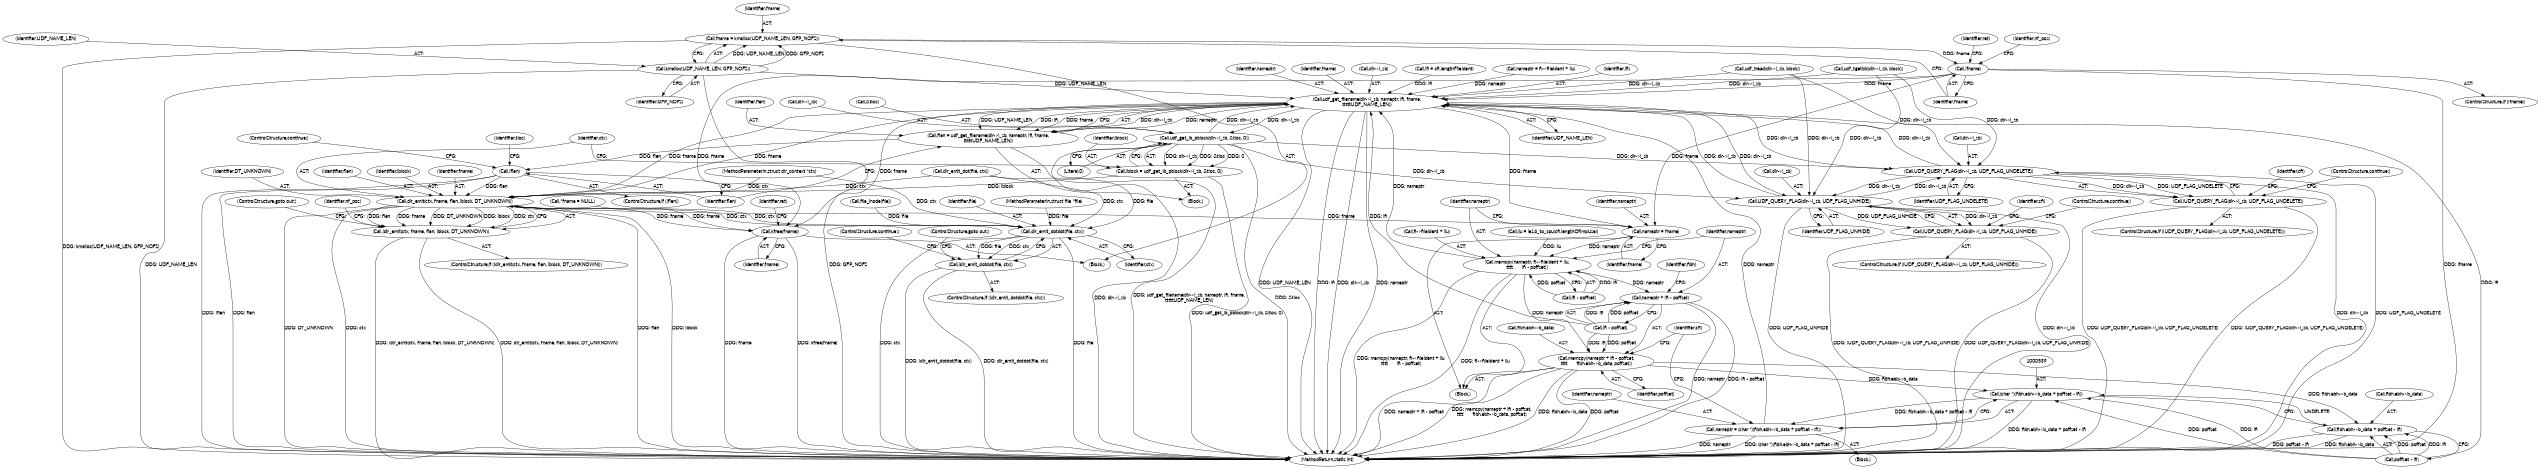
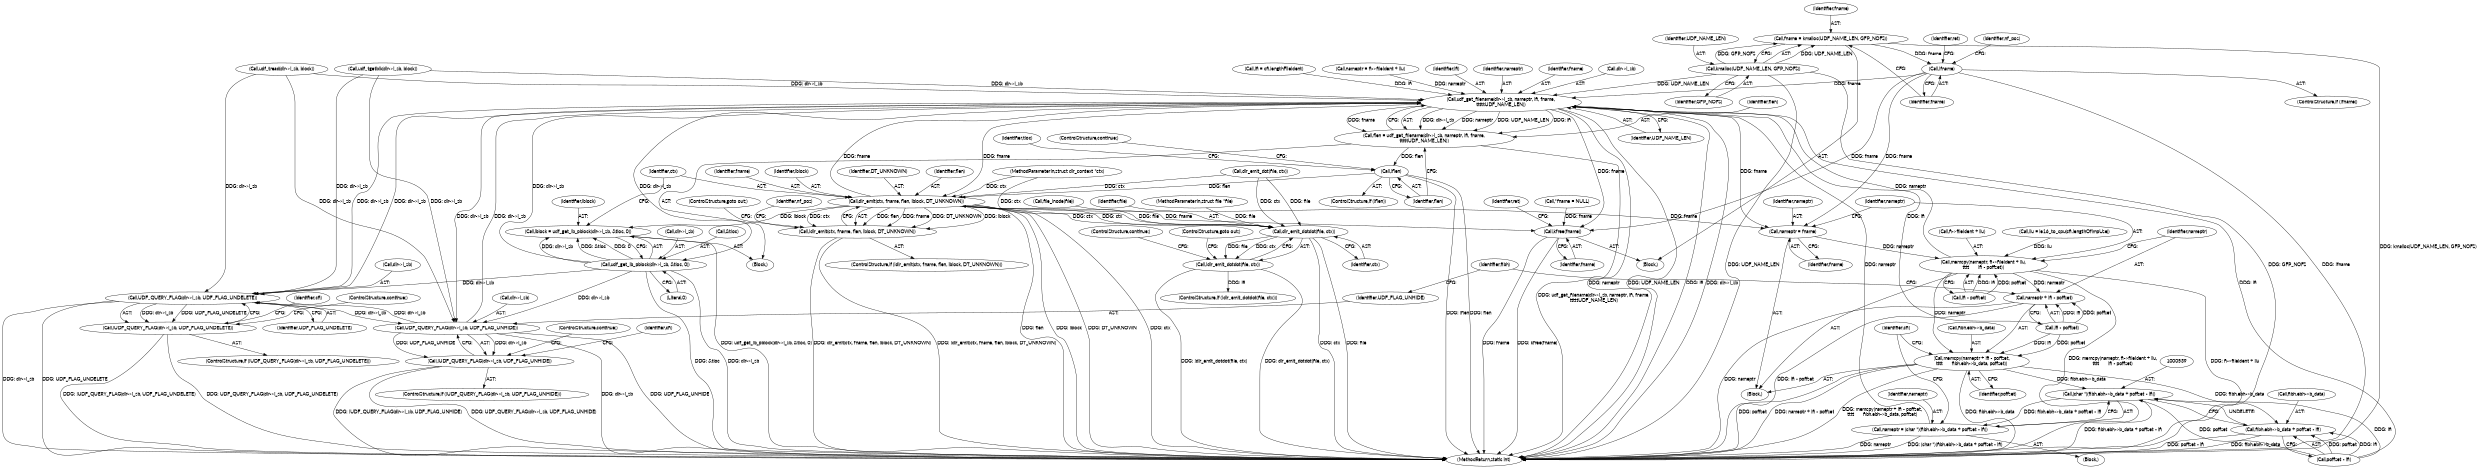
edge "(Call,iblock = udf_get_lb_pblock(dir->i_sb, &tloc, 0))" -> "(Call,dir_emit(ctx, fname, flen, iblock, DT_UNKNOWN))": reversed
edge "(Call,UDF_QUERY_FLAG(dir->i_sb, UDF_FLAG_UNHIDE))" -> "(Identifier,UDF_FLAG_UNHIDE)": now "(Identifier,fibh)" -> "(Identifier,UDF_FLAG_UNHIDE)"
edge "(Call,!dir_emit_dotdot(file, ctx))" -> "(ControlStructure,if (!dir_emit_dotdot(file, ctx)))": label "AST: " -> "DDG: lfi"
